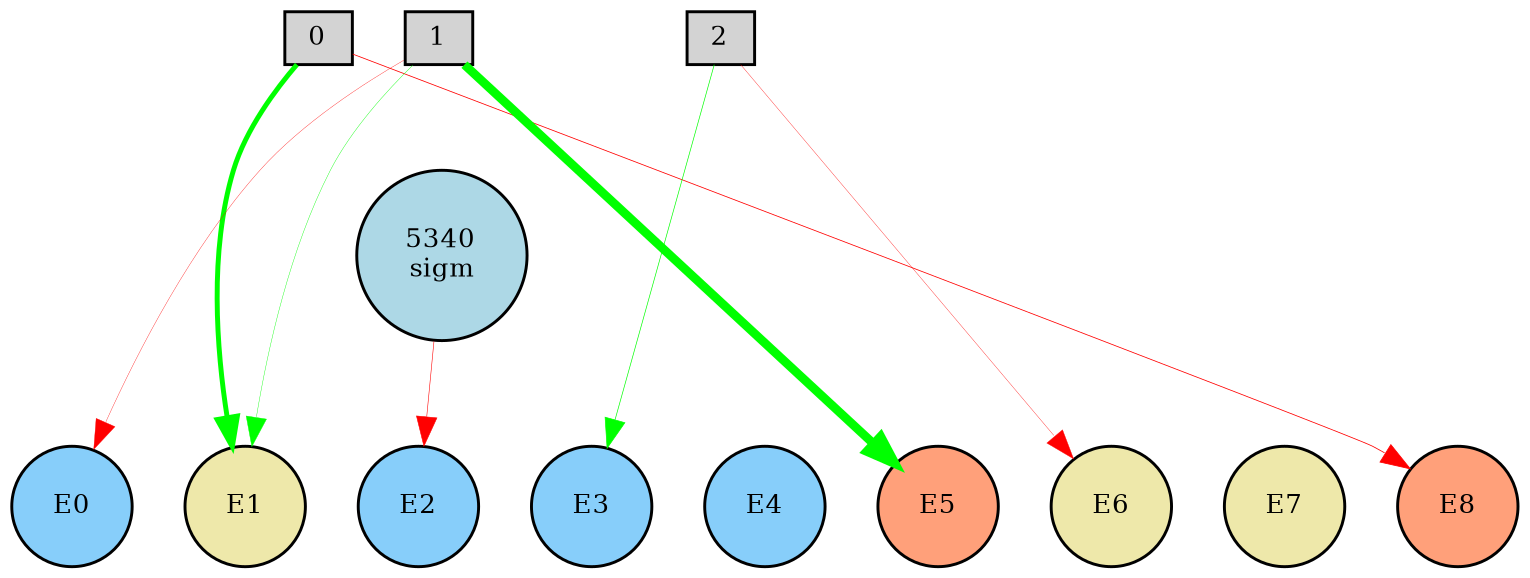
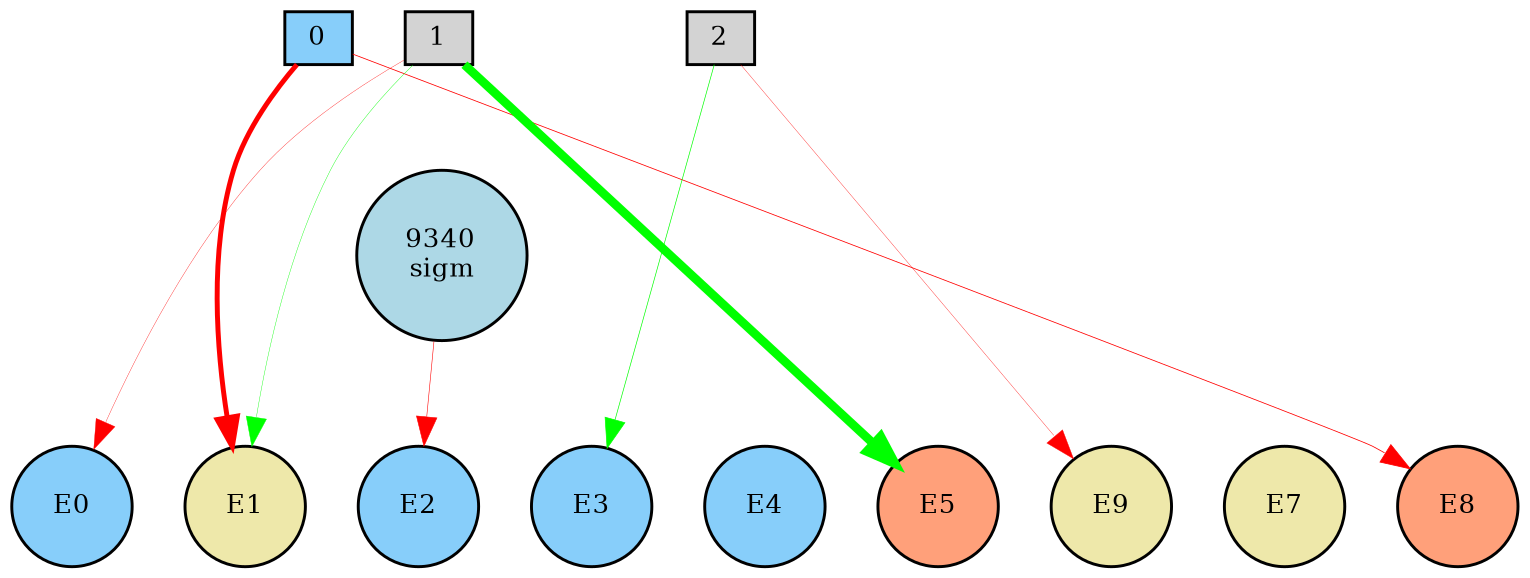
node "0": fillcolor lightgray -> lightskyblue
node "5340 sigm": label "5340 sigm" -> "9340 sigm"
edge "0" -> "E1": color green -> red
node "E6": label "E6" -> "E9"
